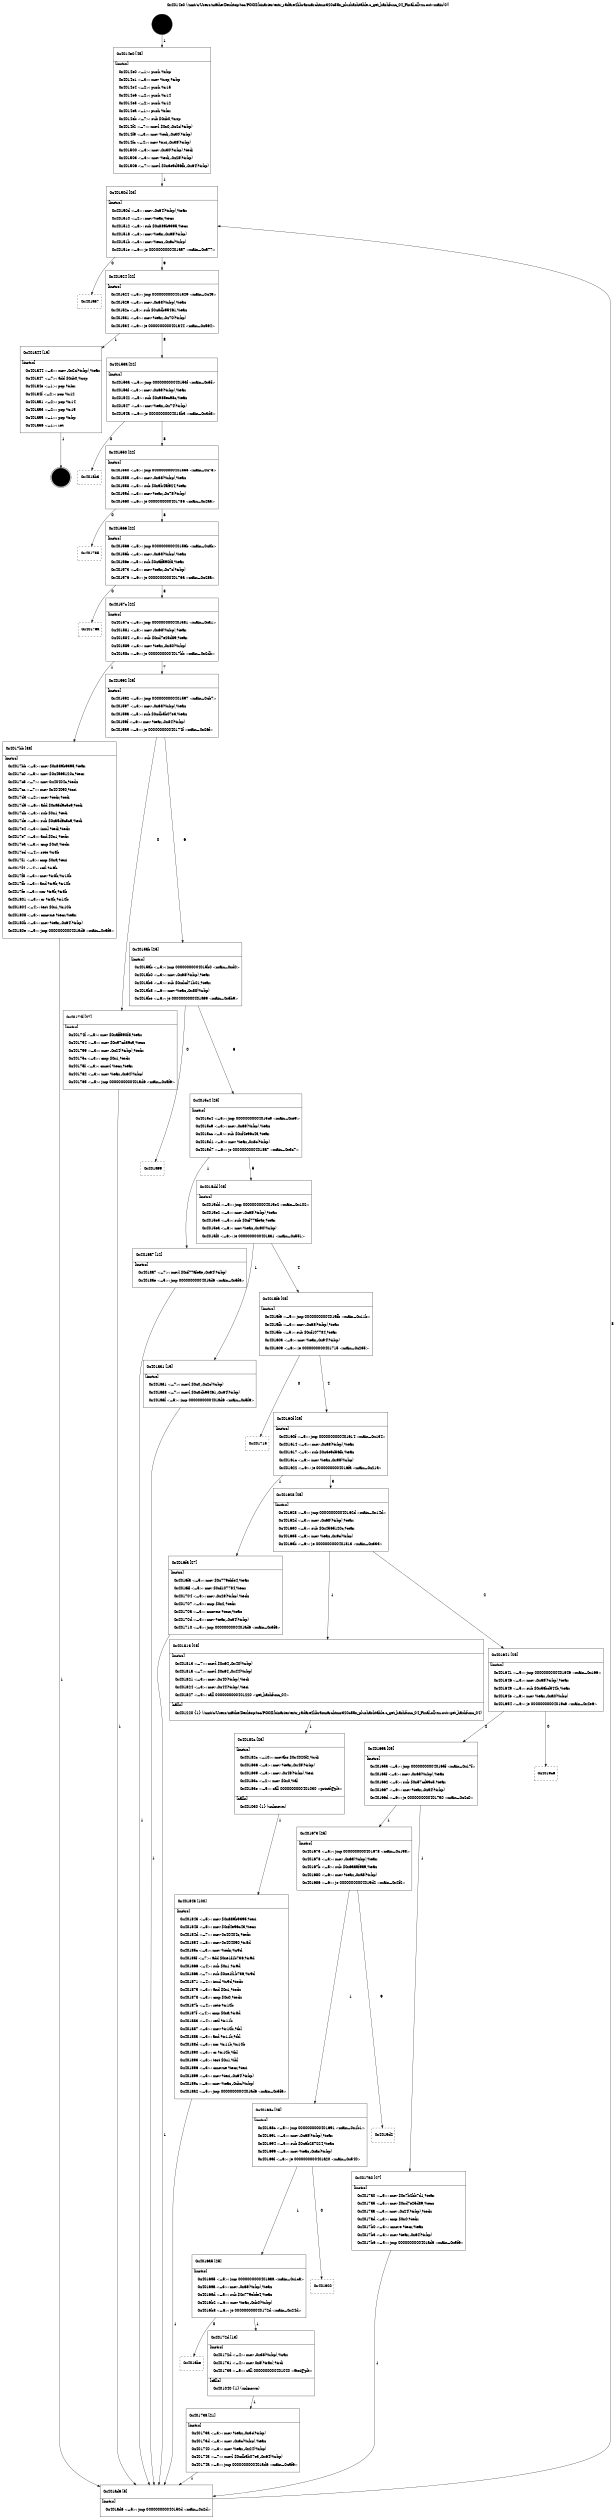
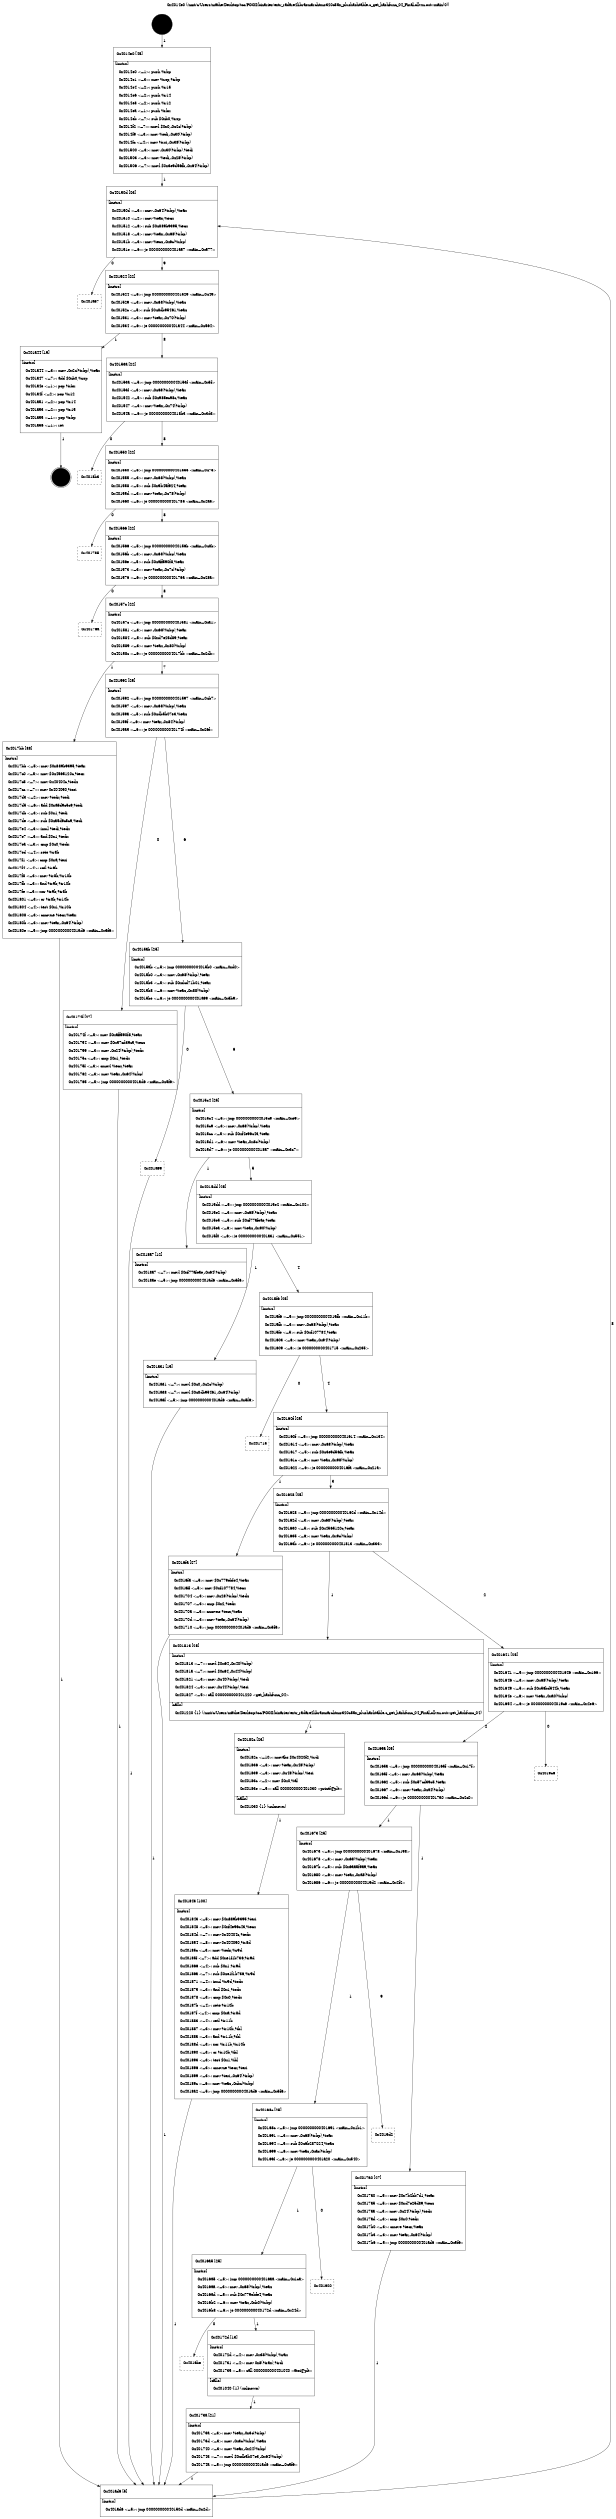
edge "0x4018a7 [12]" -> "0x401ad6 [5]": now "0x401a99" -> "0x401ad6 [5]"
